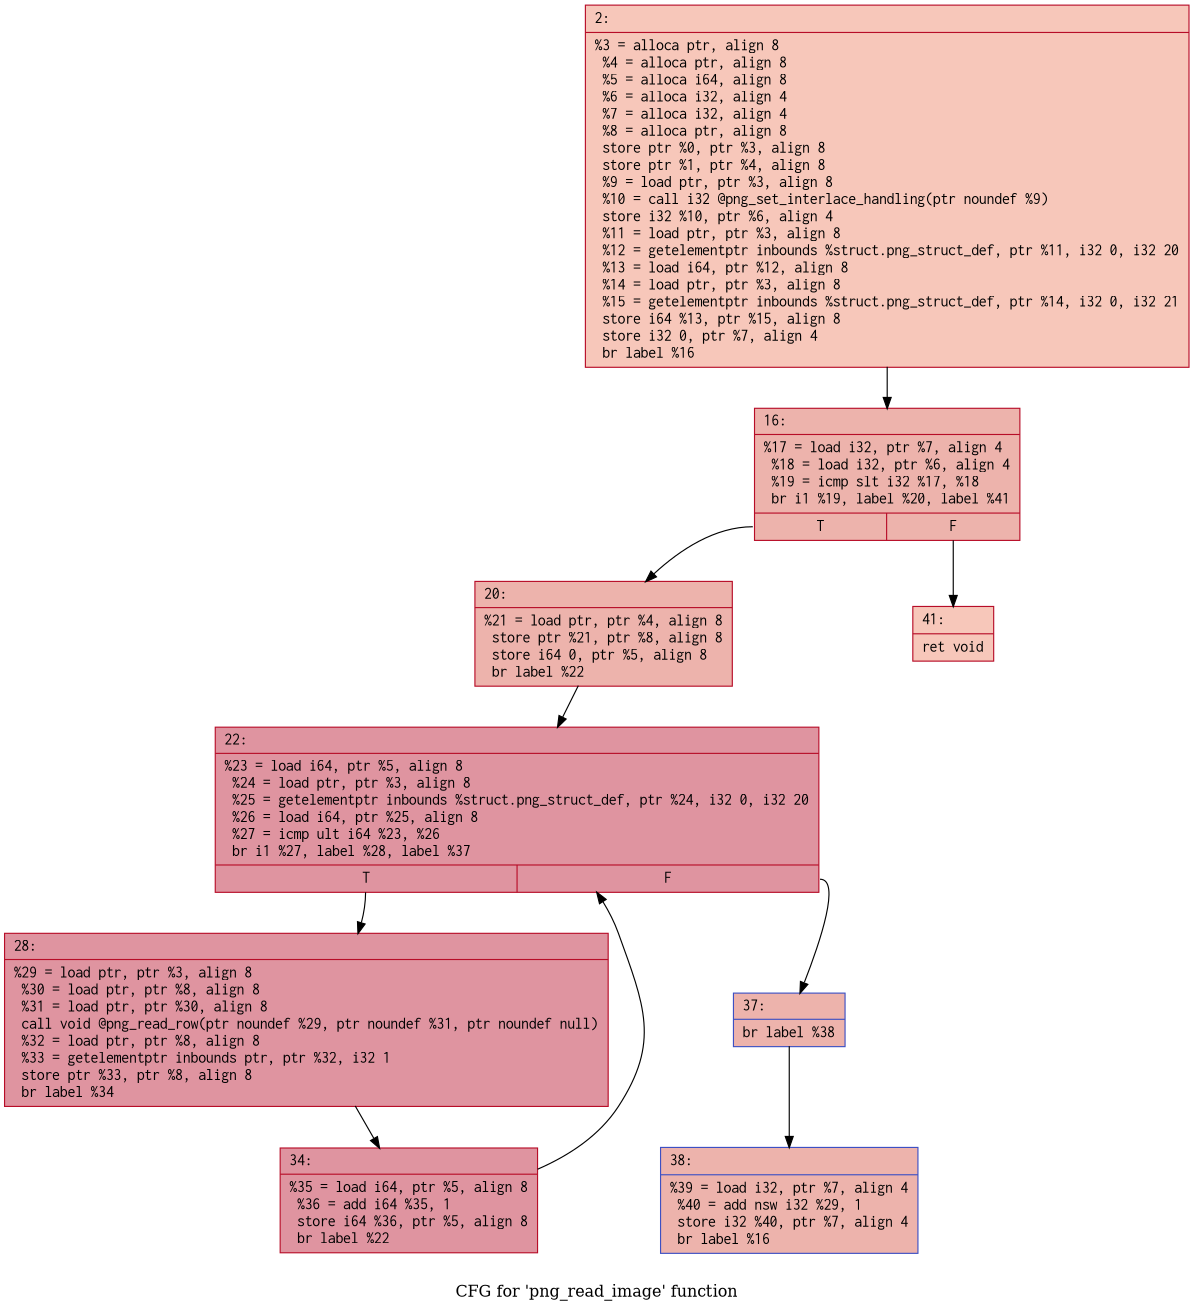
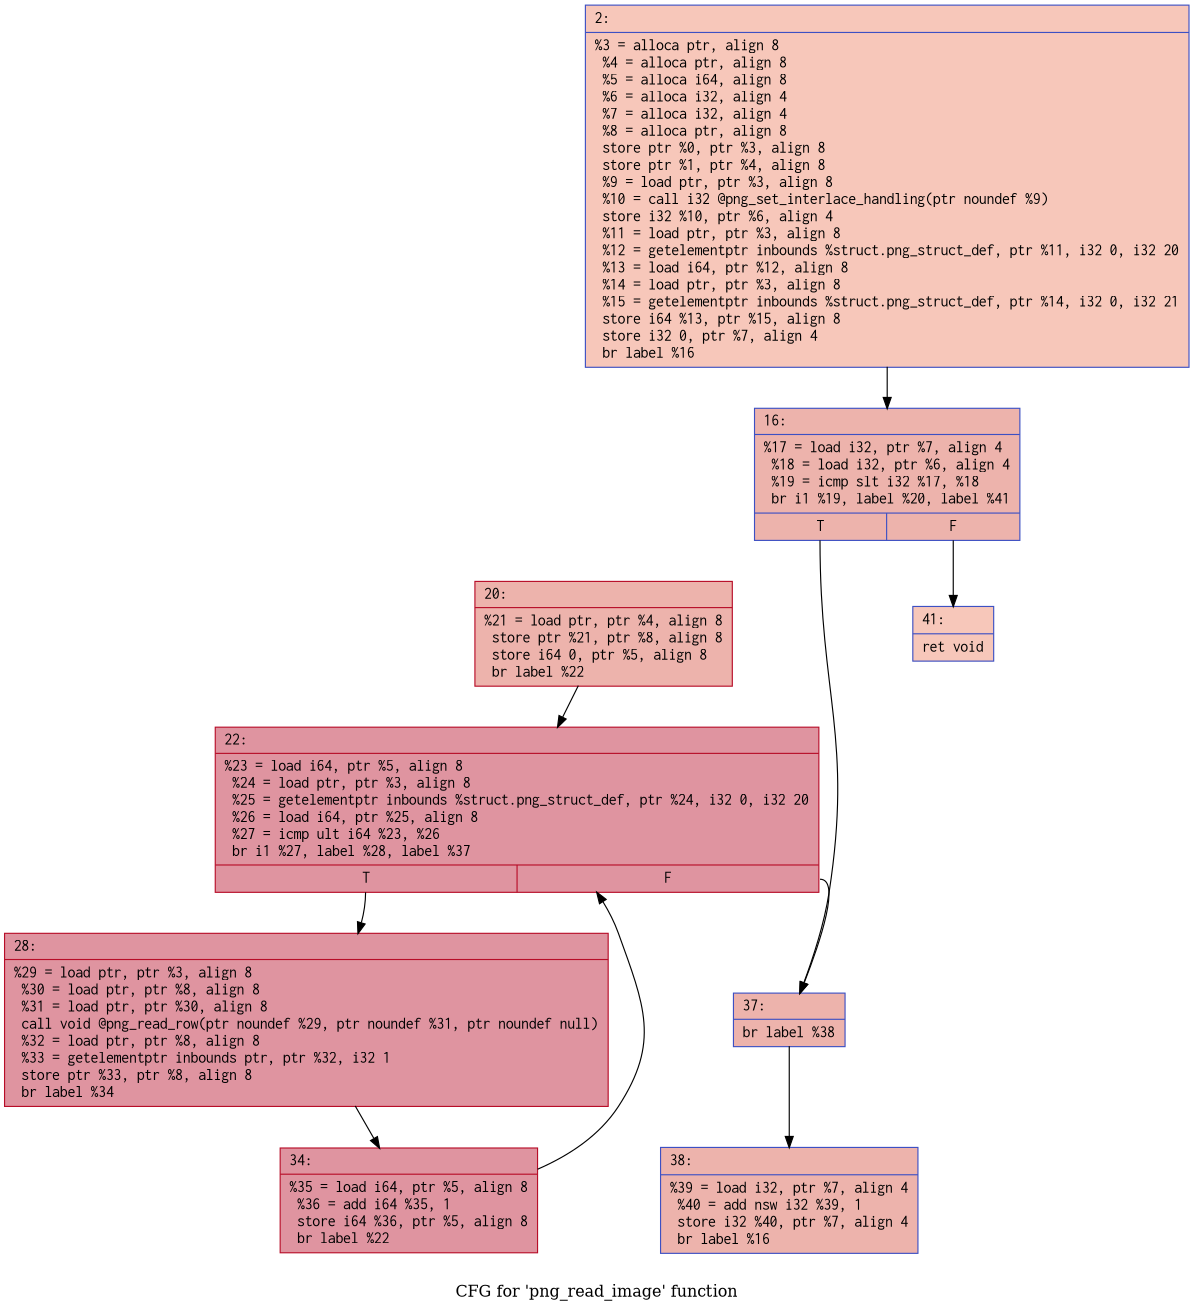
node "2:": color #b70d28ff -> #3d50c3ff
node "16:": color #b70d28ff -> #3d50c3ff
edge "16:" -> "20:": now "16:" -> "37:"
node "41:": color #b70d28ff -> #3d50c3ff
node "38:": text "%40 = add nsw i32 %29, 1" -> "%40 = add nsw i32 %39, 1"
